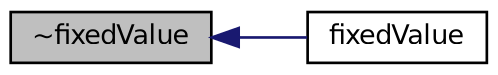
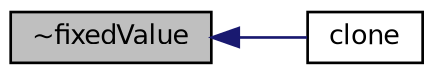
node "fixedValue": label "fixedValue" -> "clone"
